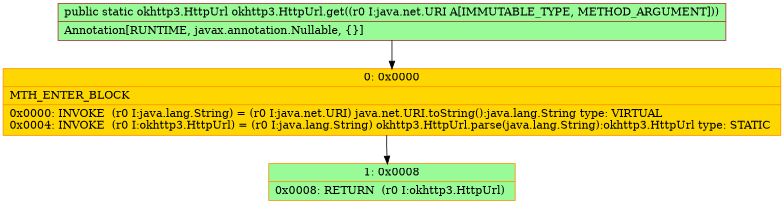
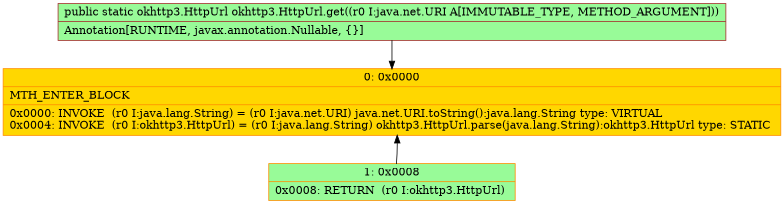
edge "0: 0x0000" -> "1: 0x0008": reversed
